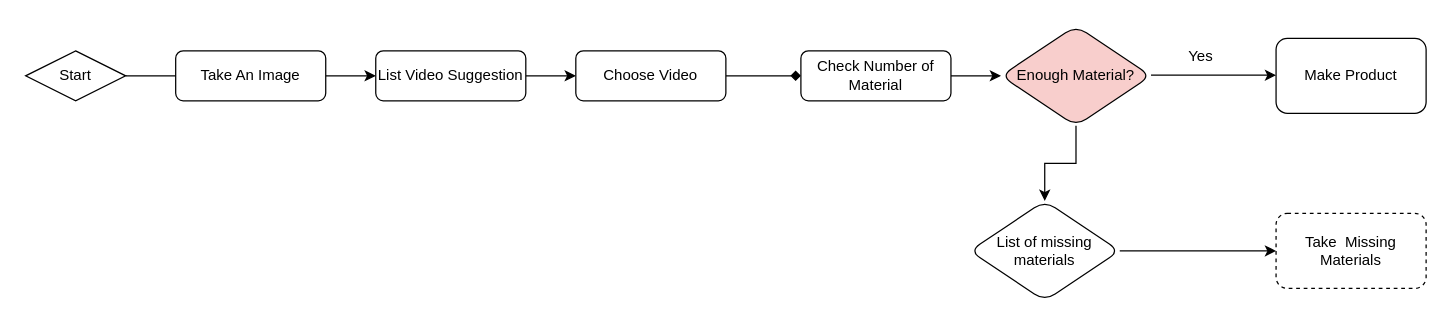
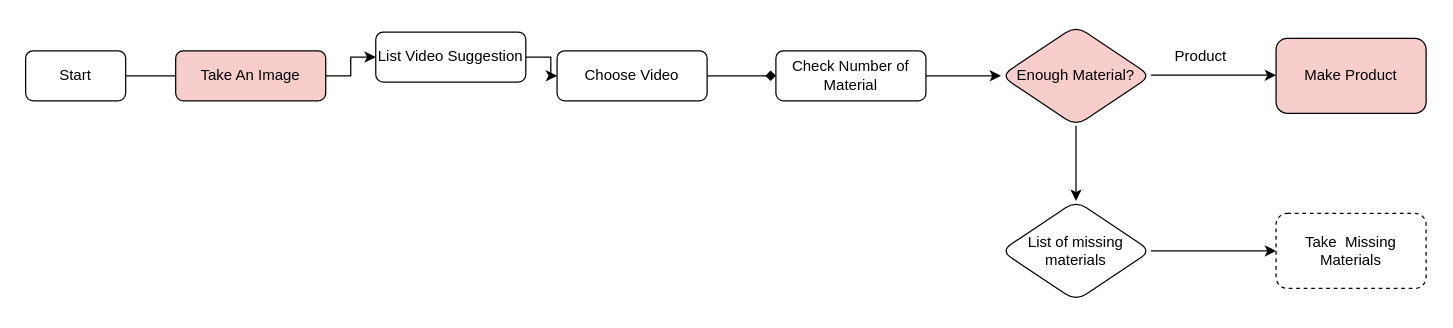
node "Yes": label "Yes" -> "Product"
node "Start": shape diamond -> rounded rectangle
node "Take An Image": fillcolor #ffffff -> #f8cecc
node "List Video Suggestion": moved (451, 76) -> (451, 57)
node "Choose Video": moved (651, 76) -> (632, 76)
node "Check Number of Material": moved (876, 76) -> (851, 76)
node "Make Product": fillcolor #ffffff -> #f8cecc
node "List of missing materials": moved (1044, 251) -> (1076, 251)
